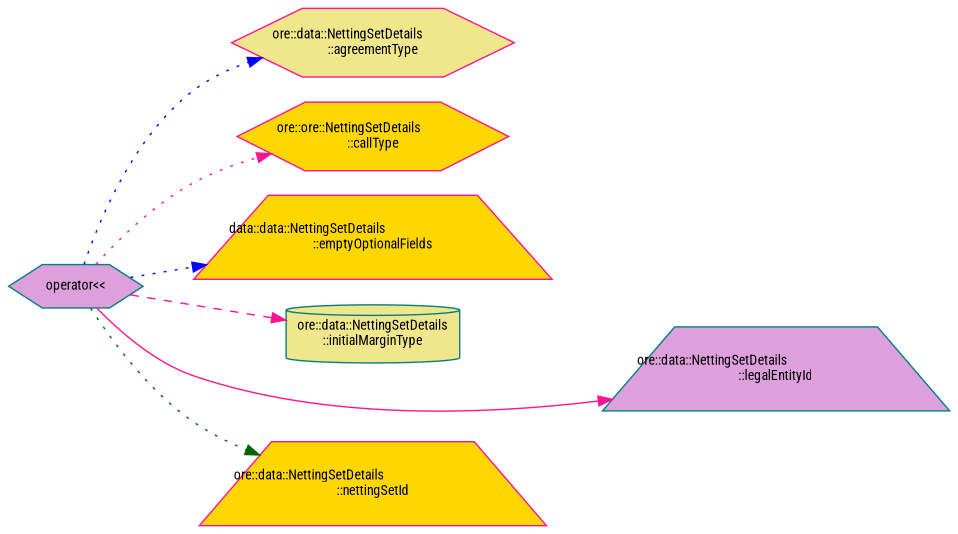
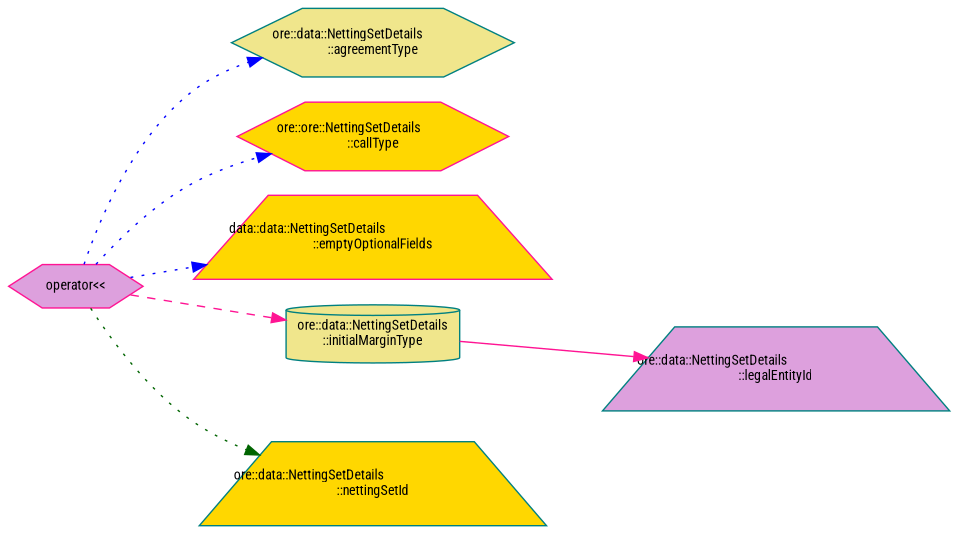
node "ore::data::NettingSetDetails ::agreementType": color deeppink -> teal
edge "operator<<" -> "ore::ore::NettingSetDetails ::callType": color deeppink -> blue
node "operator<<": color teal -> deeppink
edge "operator<<" -> "ore::data::NettingSetDetails ::legalEntityId": now "ore::data::NettingSetDetails ::initialMarginType" -> "ore::data::NettingSetDetails ::legalEntityId"
node "ore::data::NettingSetDetails ::nettingSetId": color deeppink -> teal
